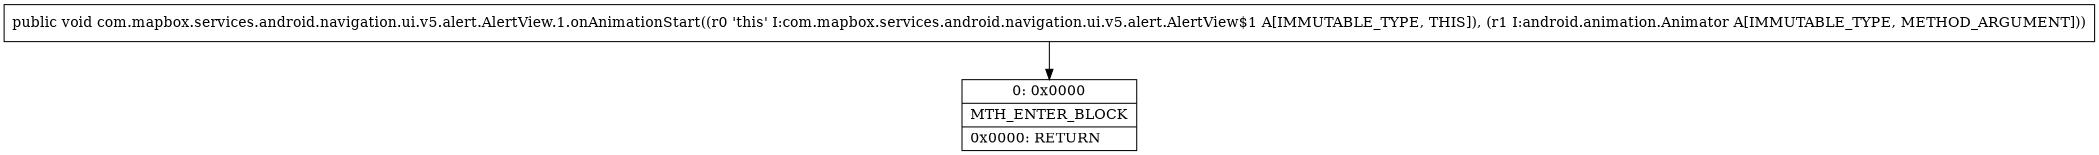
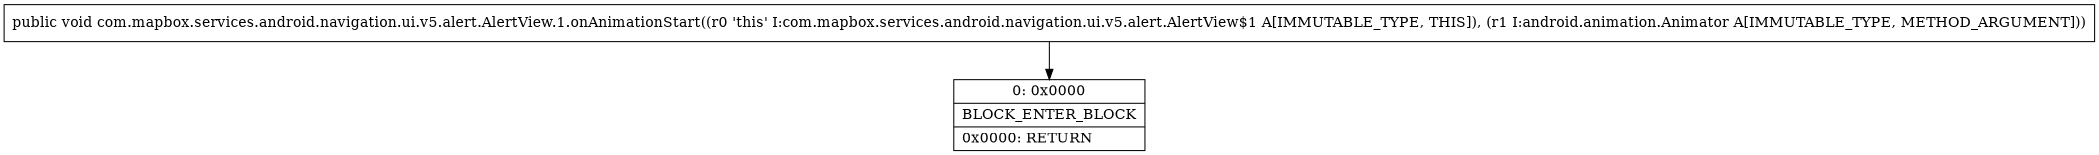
node "0: 0x0000": text "MTH_ENTER_BLOCK" -> "BLOCK_ENTER_BLOCK"
